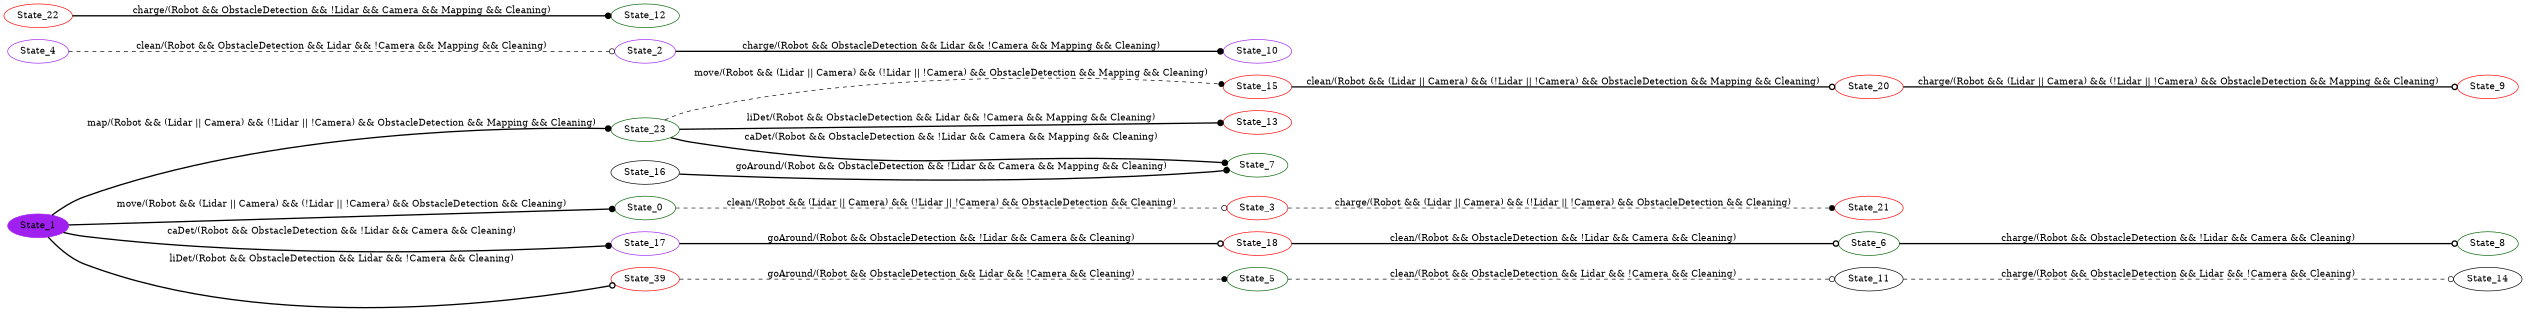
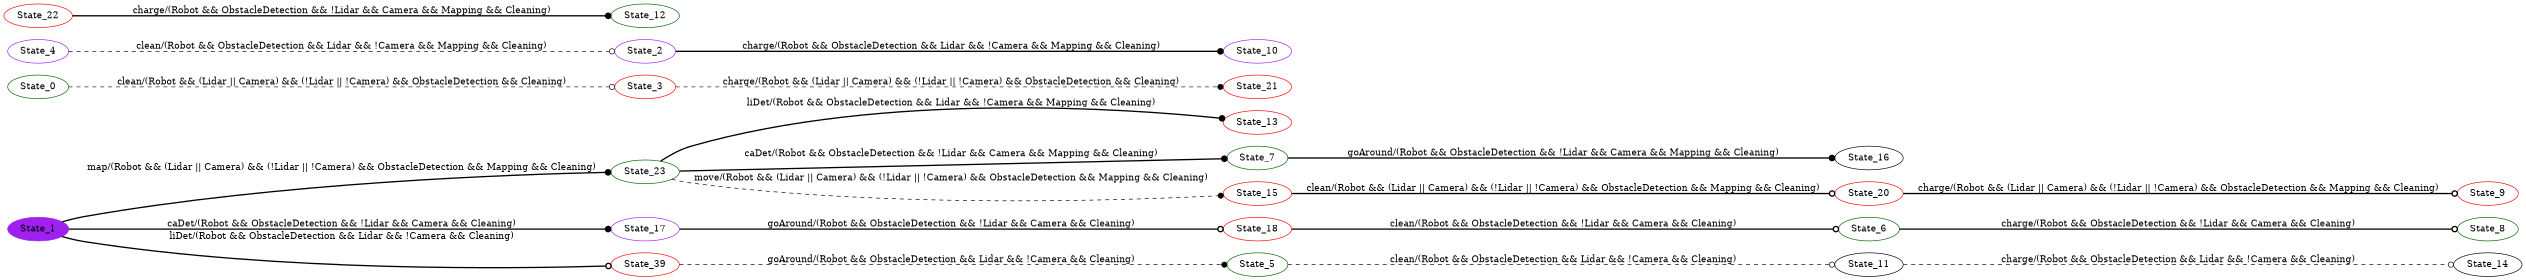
edge "State_16" -> "State_7": reversed
edge "State_1" -> "State_0": removed, label "move/(Robot && (Lidar || Camera) && (!Lidar || !Camera) && ObstacleDetection && Cleaning)"
